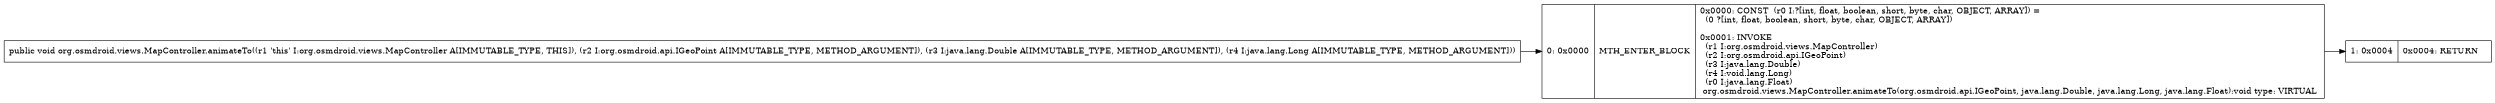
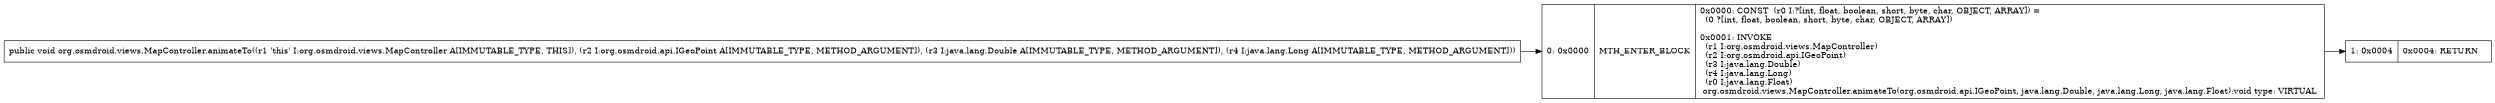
node "0: 0x0000": text "(r4 I:void.lang.Long)" -> "(r4 I:java.lang.Long)"
